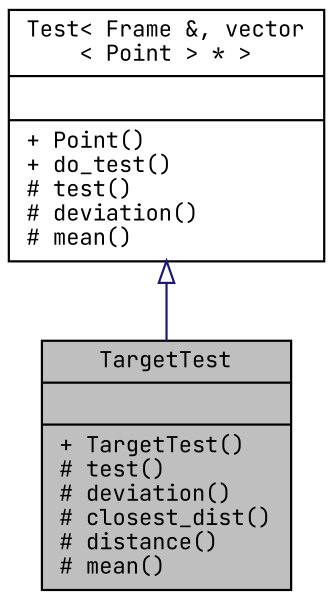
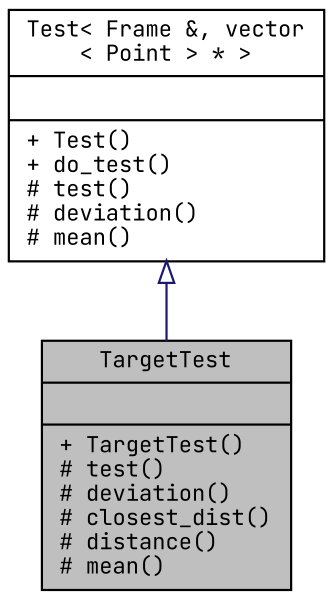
node "Test< Frame &, vector": text "+ Point()" -> "+ Test()"
